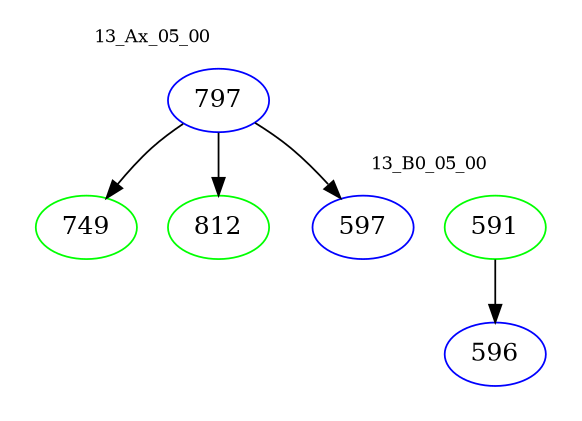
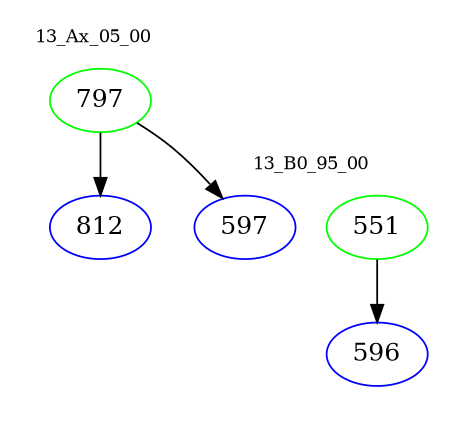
node "797": color blue -> green
cluster "13_B0_05_00": label "13_B0_05_00" -> "13_B0_95_00"
node "749": removed
node "812": color green -> blue
node "591": label "591" -> "551"
